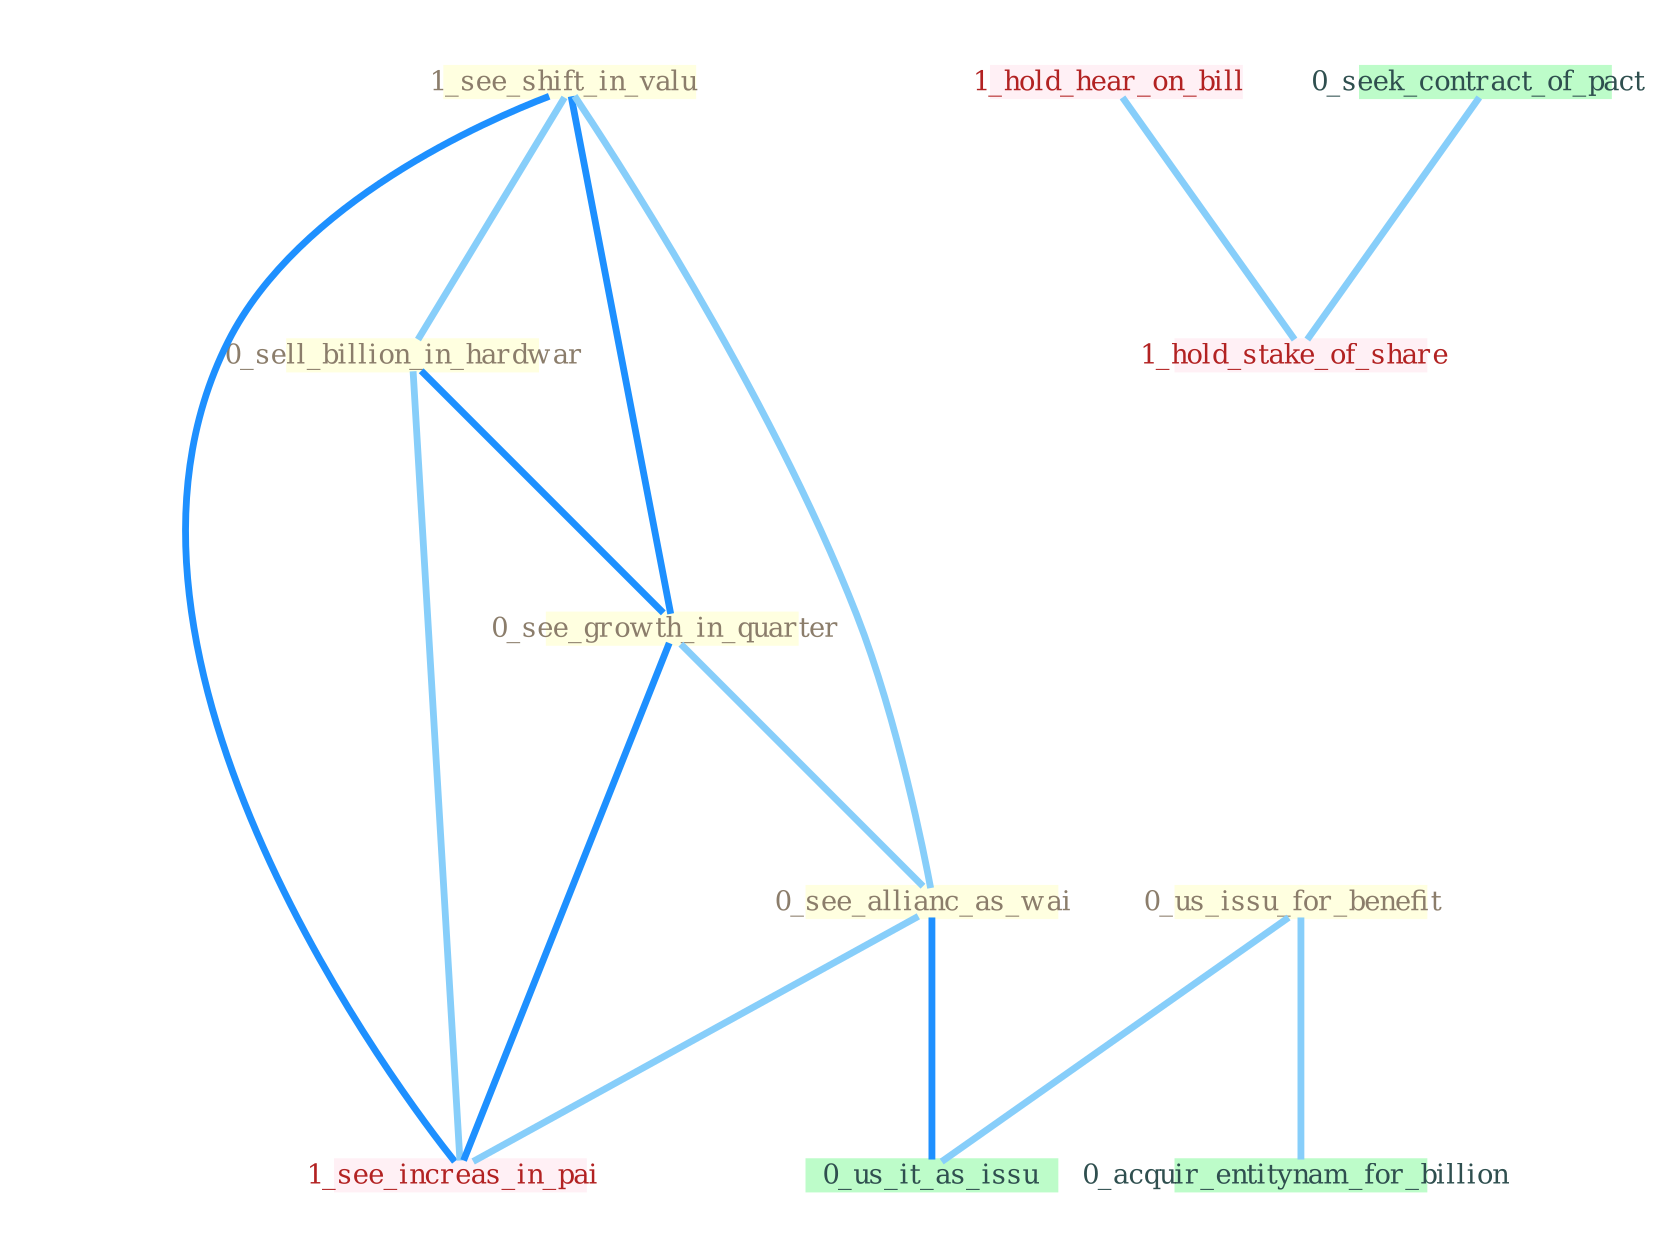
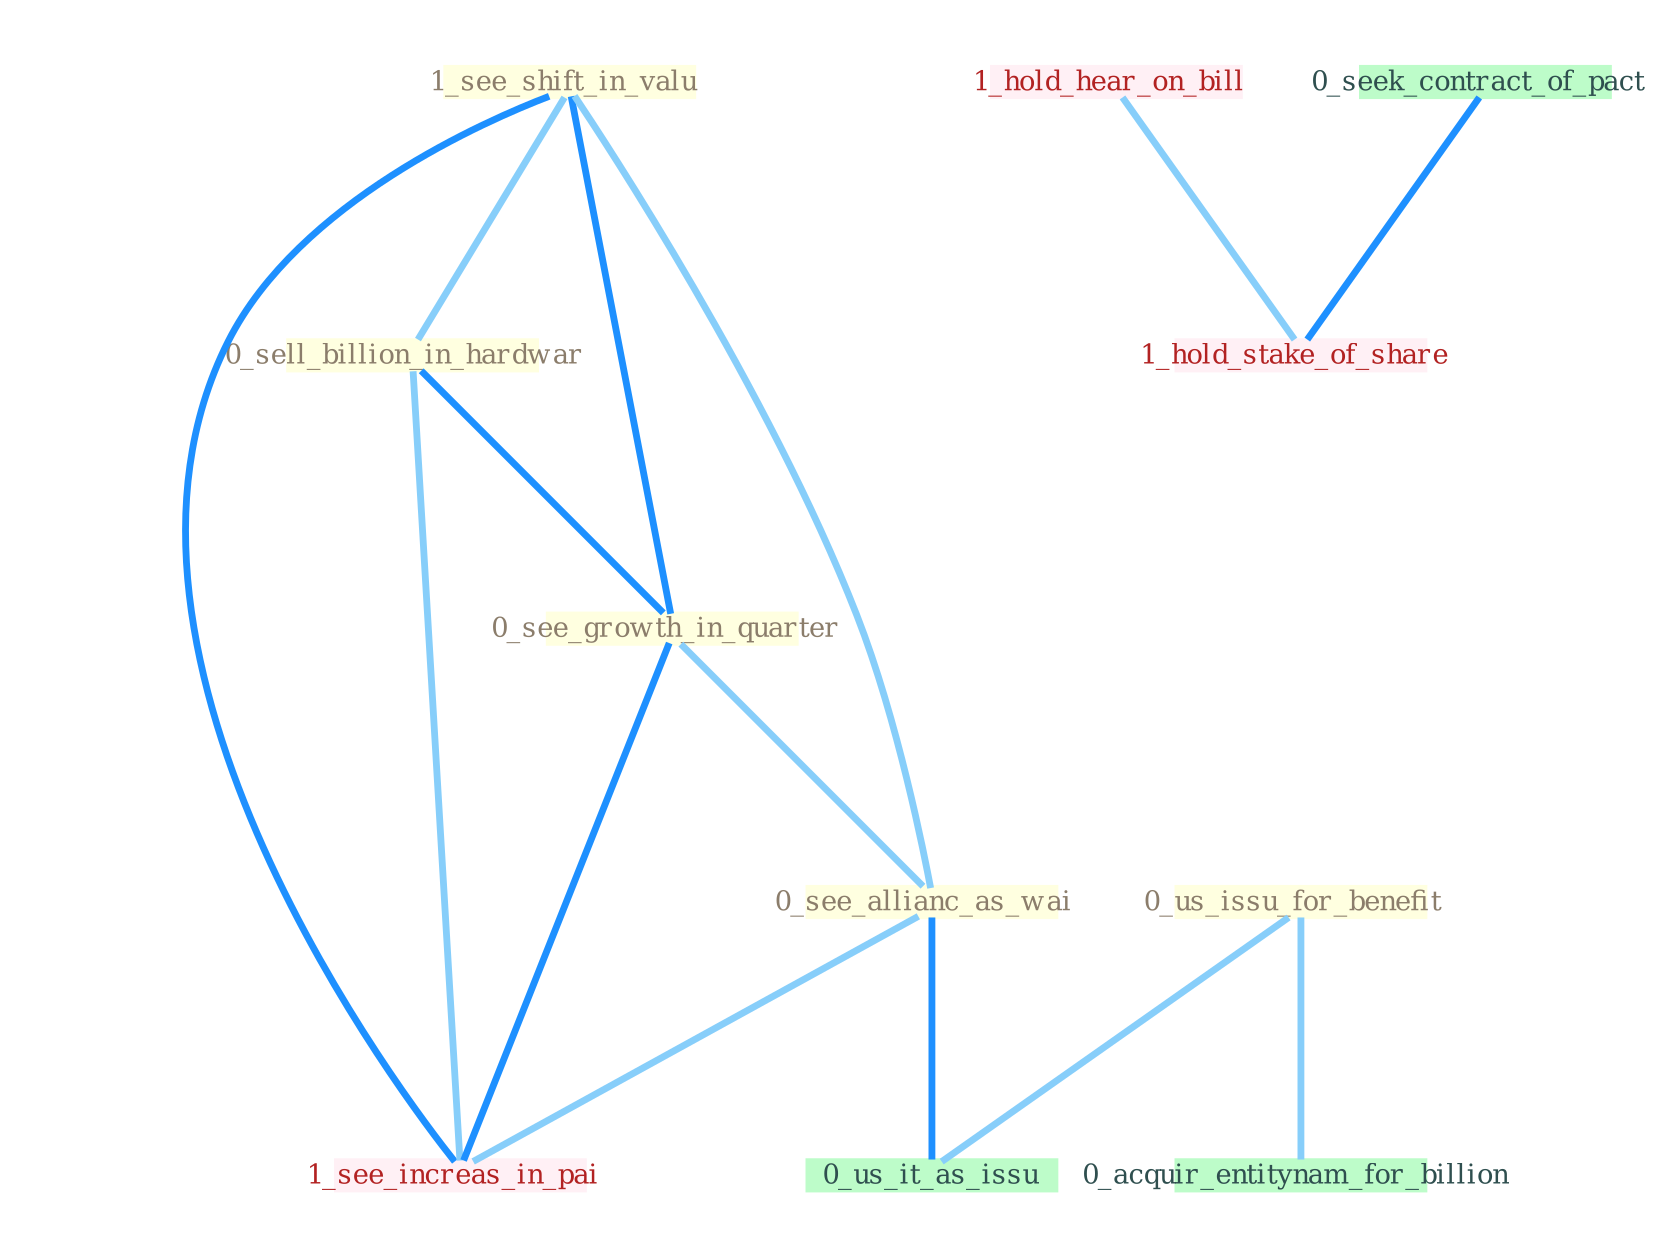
edge "0_seek_contract_of_pact" -- "1_hold_stake_of_share": color #87cefa -> #1e90ff
